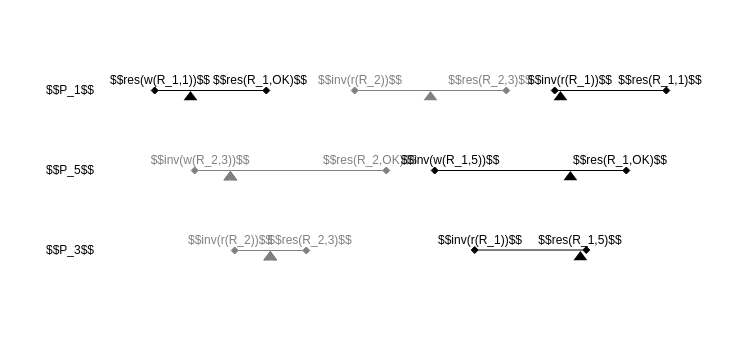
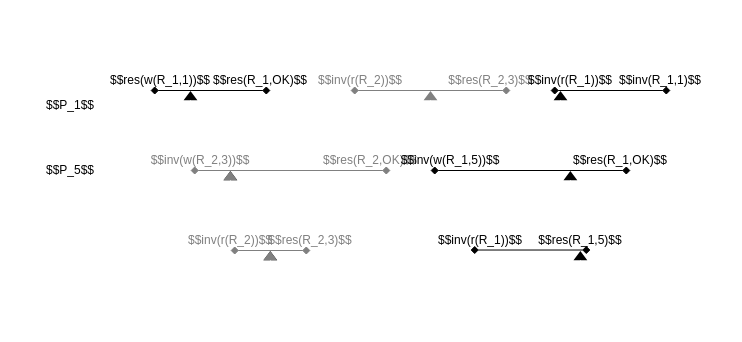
node "$$res(R_1,1)$$": label "$$res(R_1,1)$$" -> "$$inv(R_1,1)$$"
node "$$P_1$$": moved (71, 91) -> (71, 106)
node "$$P_3$$": removed
